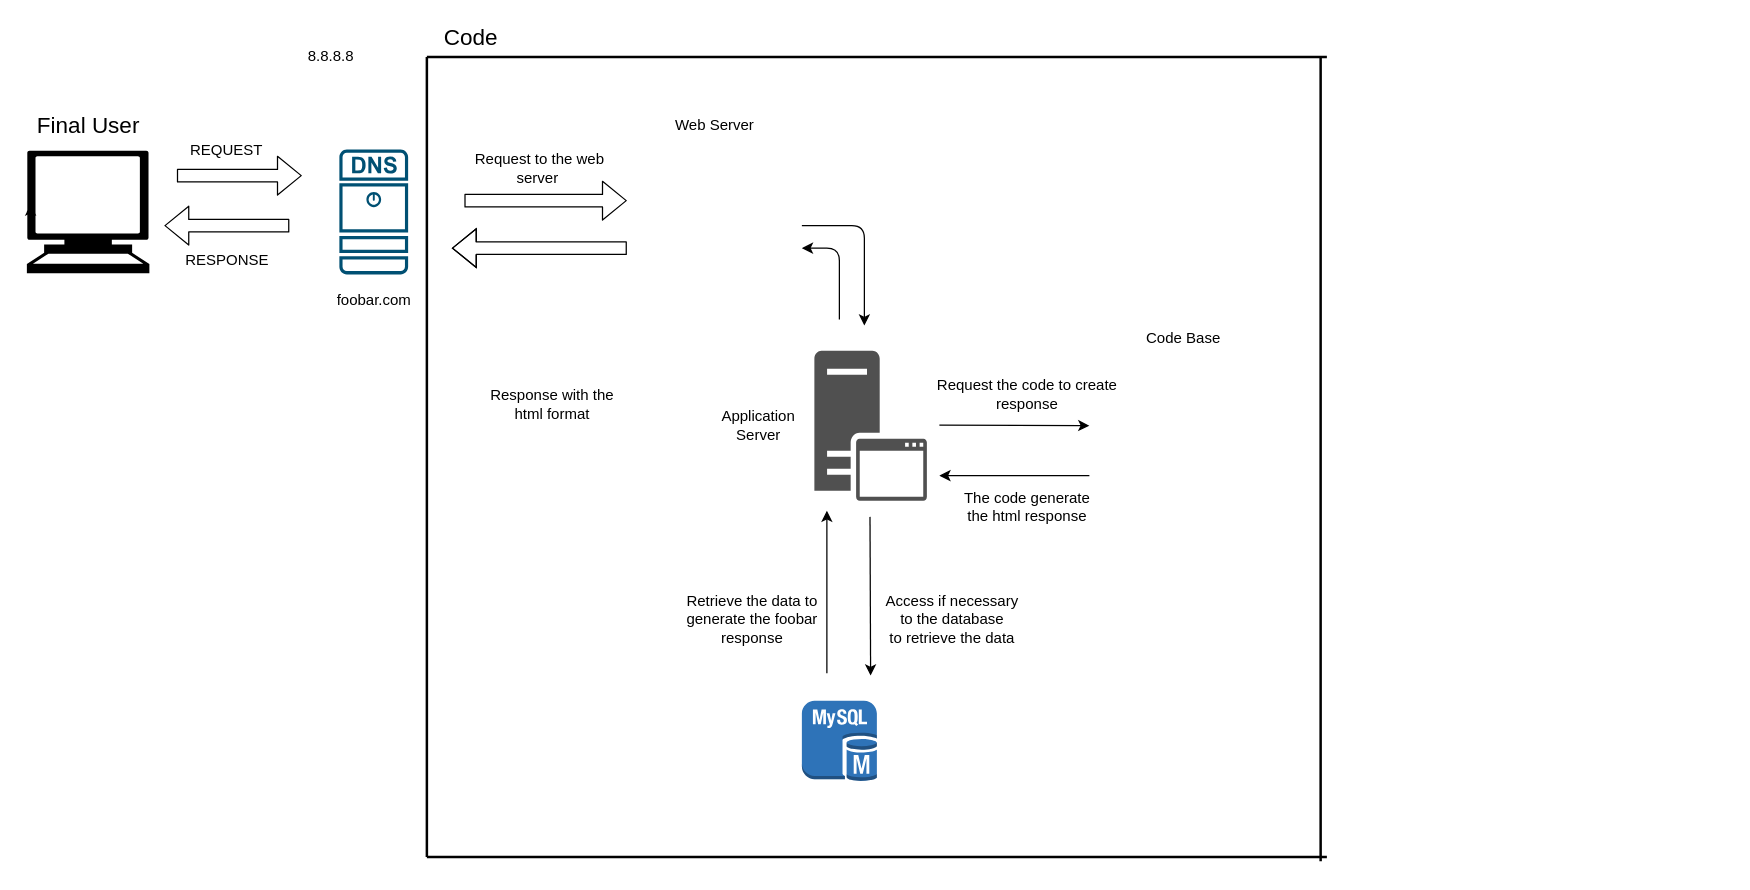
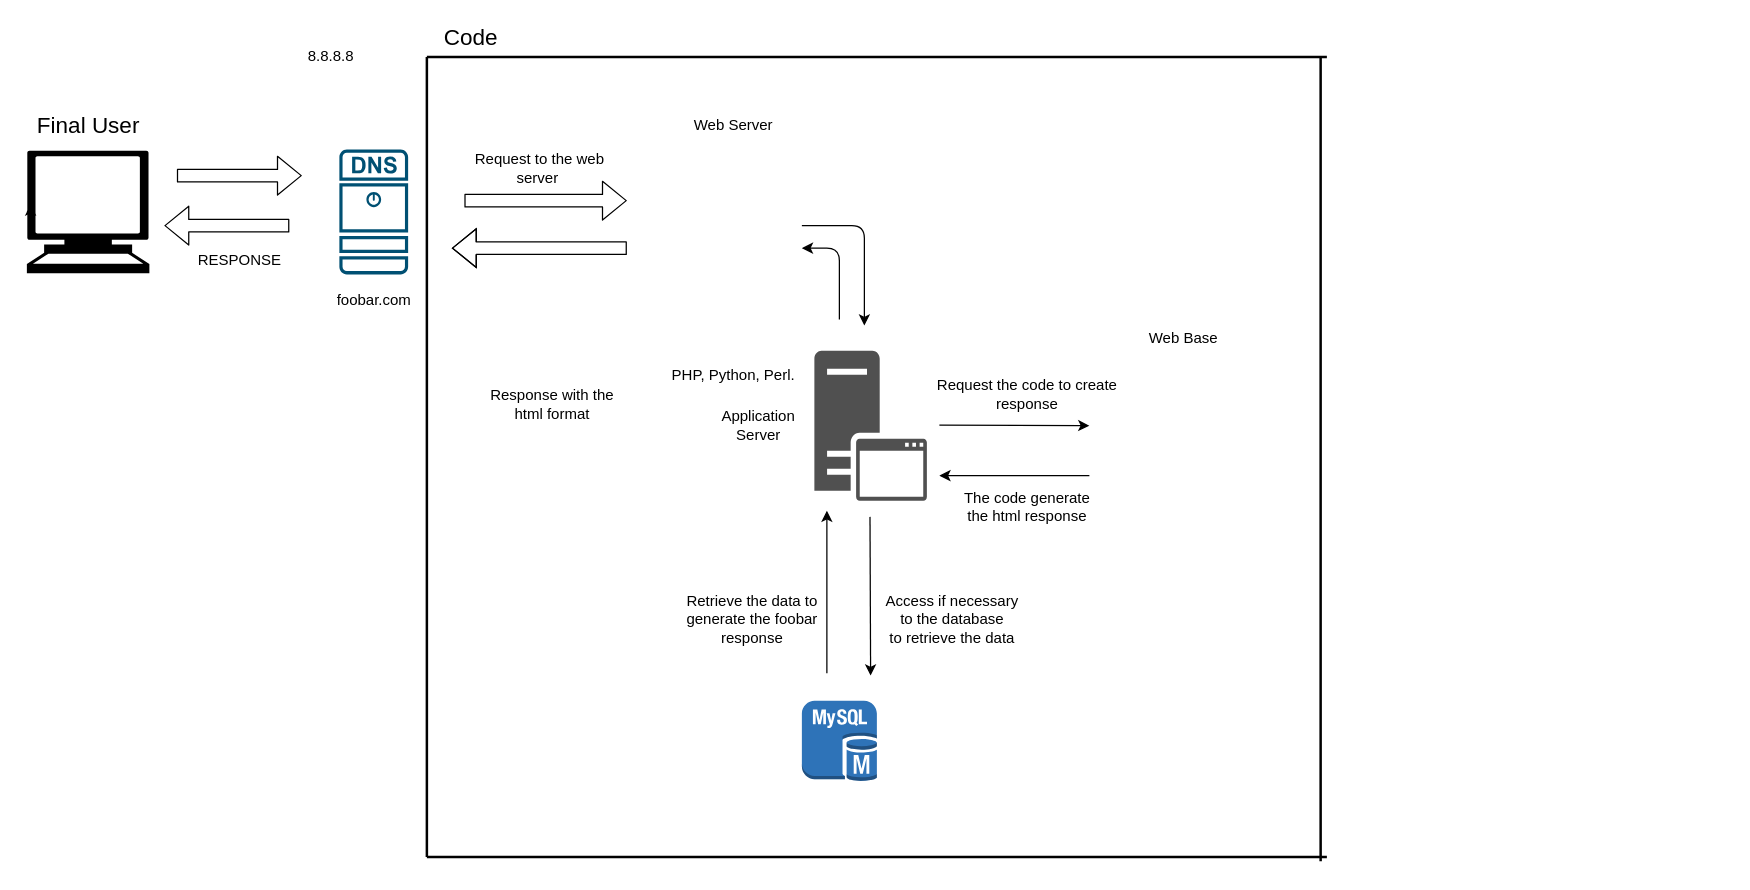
node "Web Server": moved (714, 126) -> (733, 126)
node "REQUEST": removed
node "RESPONSE": moved (227, 261) -> (239, 261)
node "Code Base": label "Code Base" -> "Web Base"
node "PHP, Python, Perl.": added
